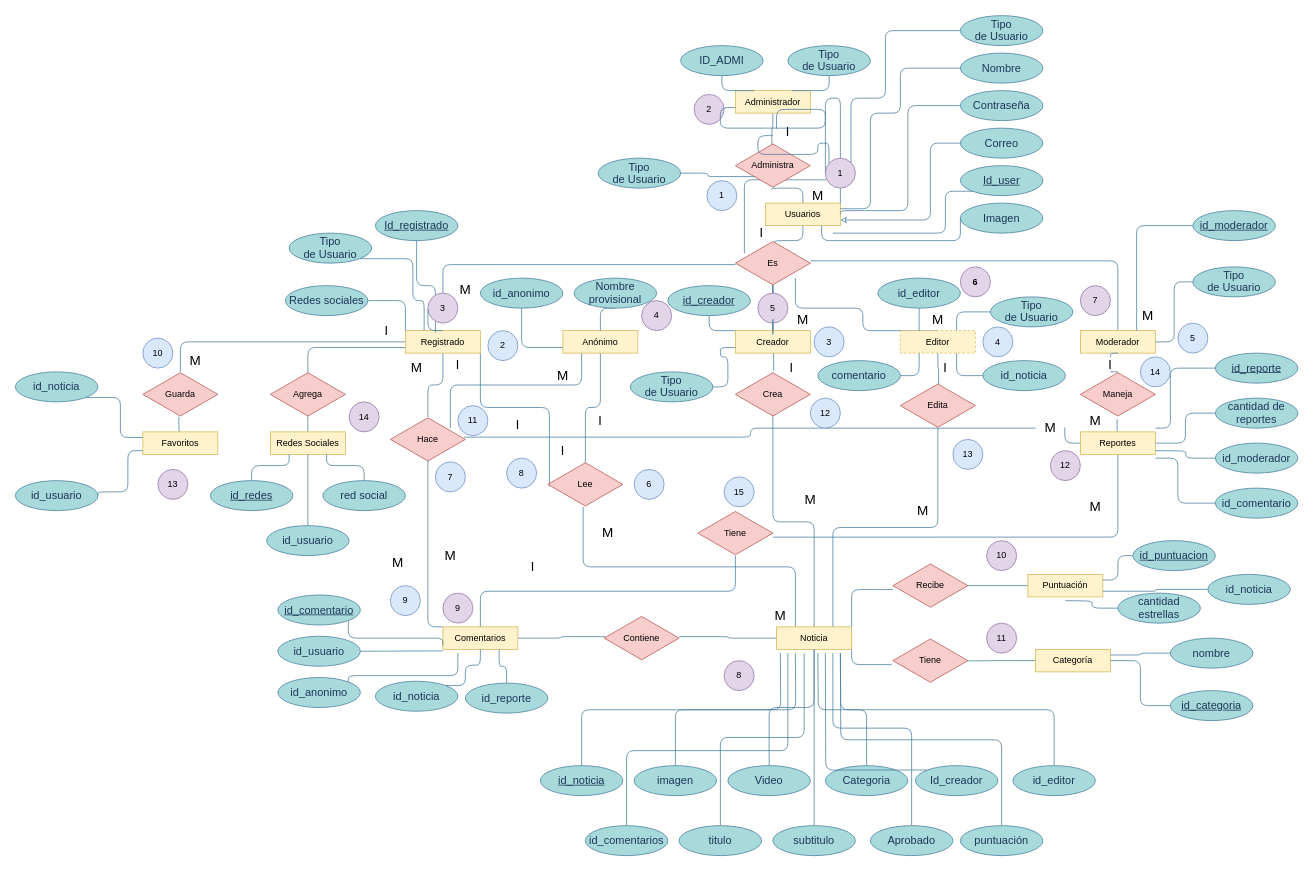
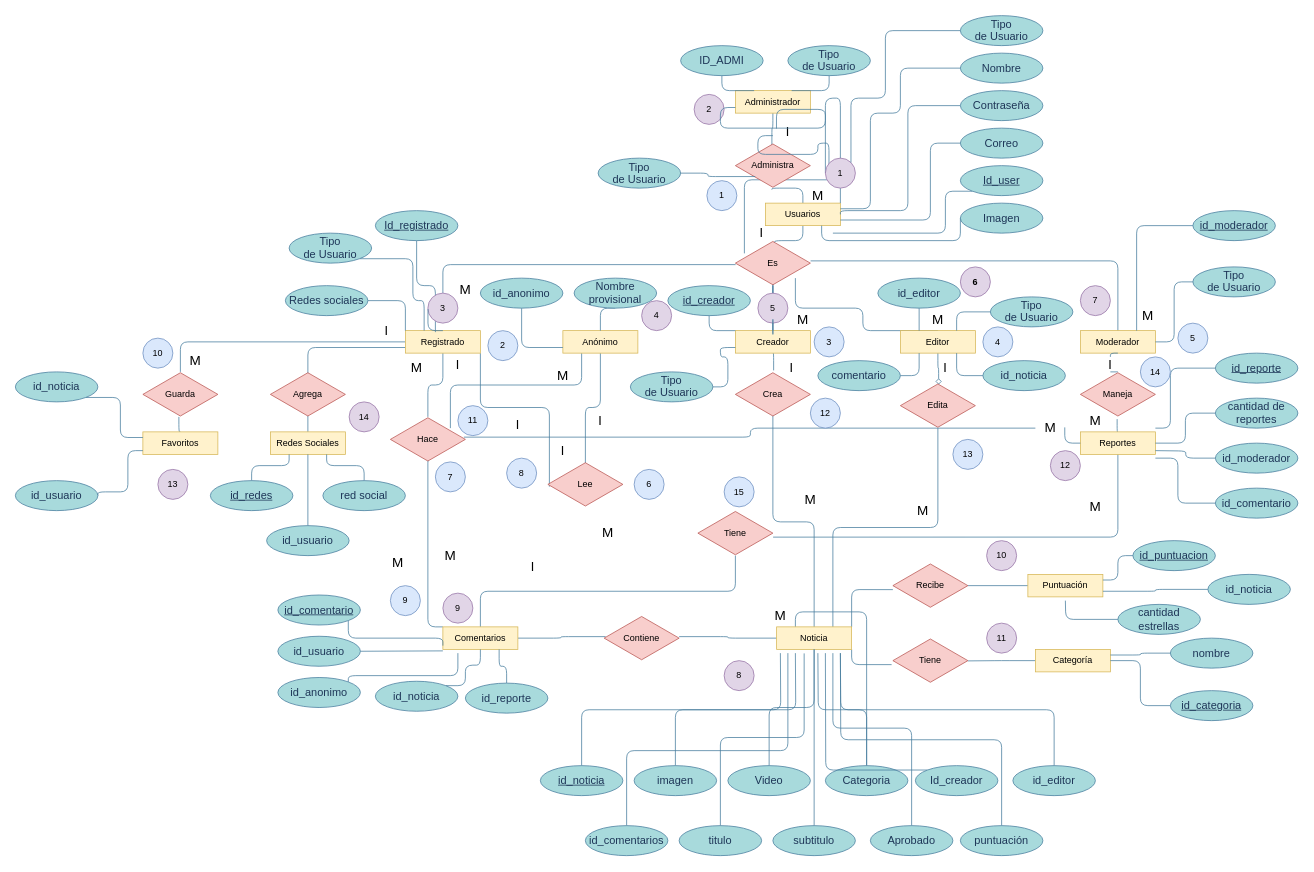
edge "Correo" -> "Usuarios": arrowhead classic -> none
node "Editor": style dashed -> solid
edge "Editor" -- "Edita": arrowhead none -> diamond
edge "Lee" -- "Noticia": now "Categoria" -- "Noticia"
node "cantidad estrellas": moved (1159, 608) -> (1159, 619)
